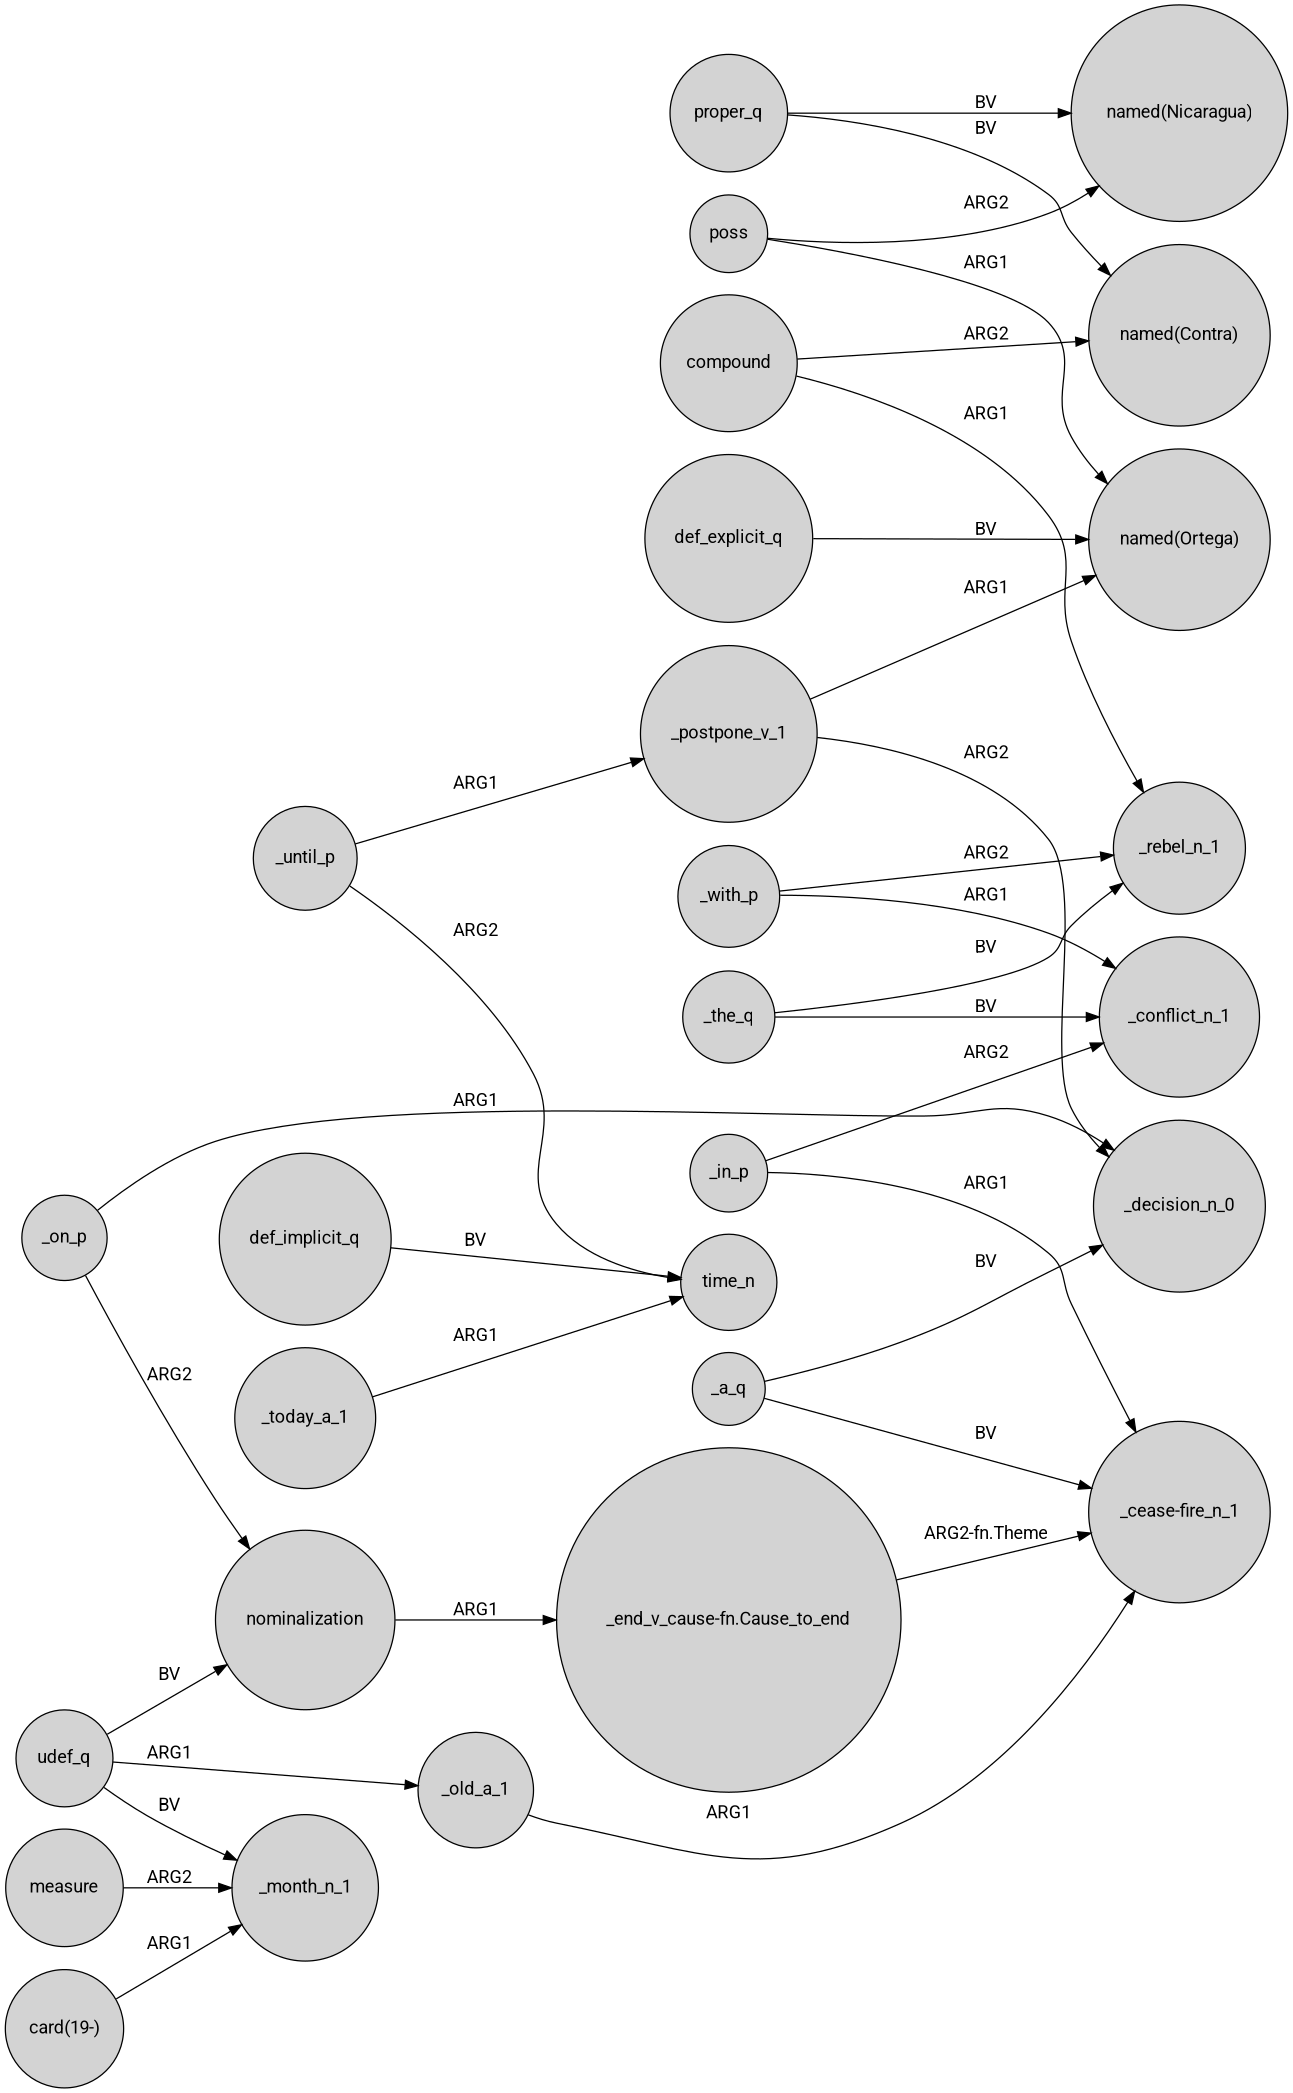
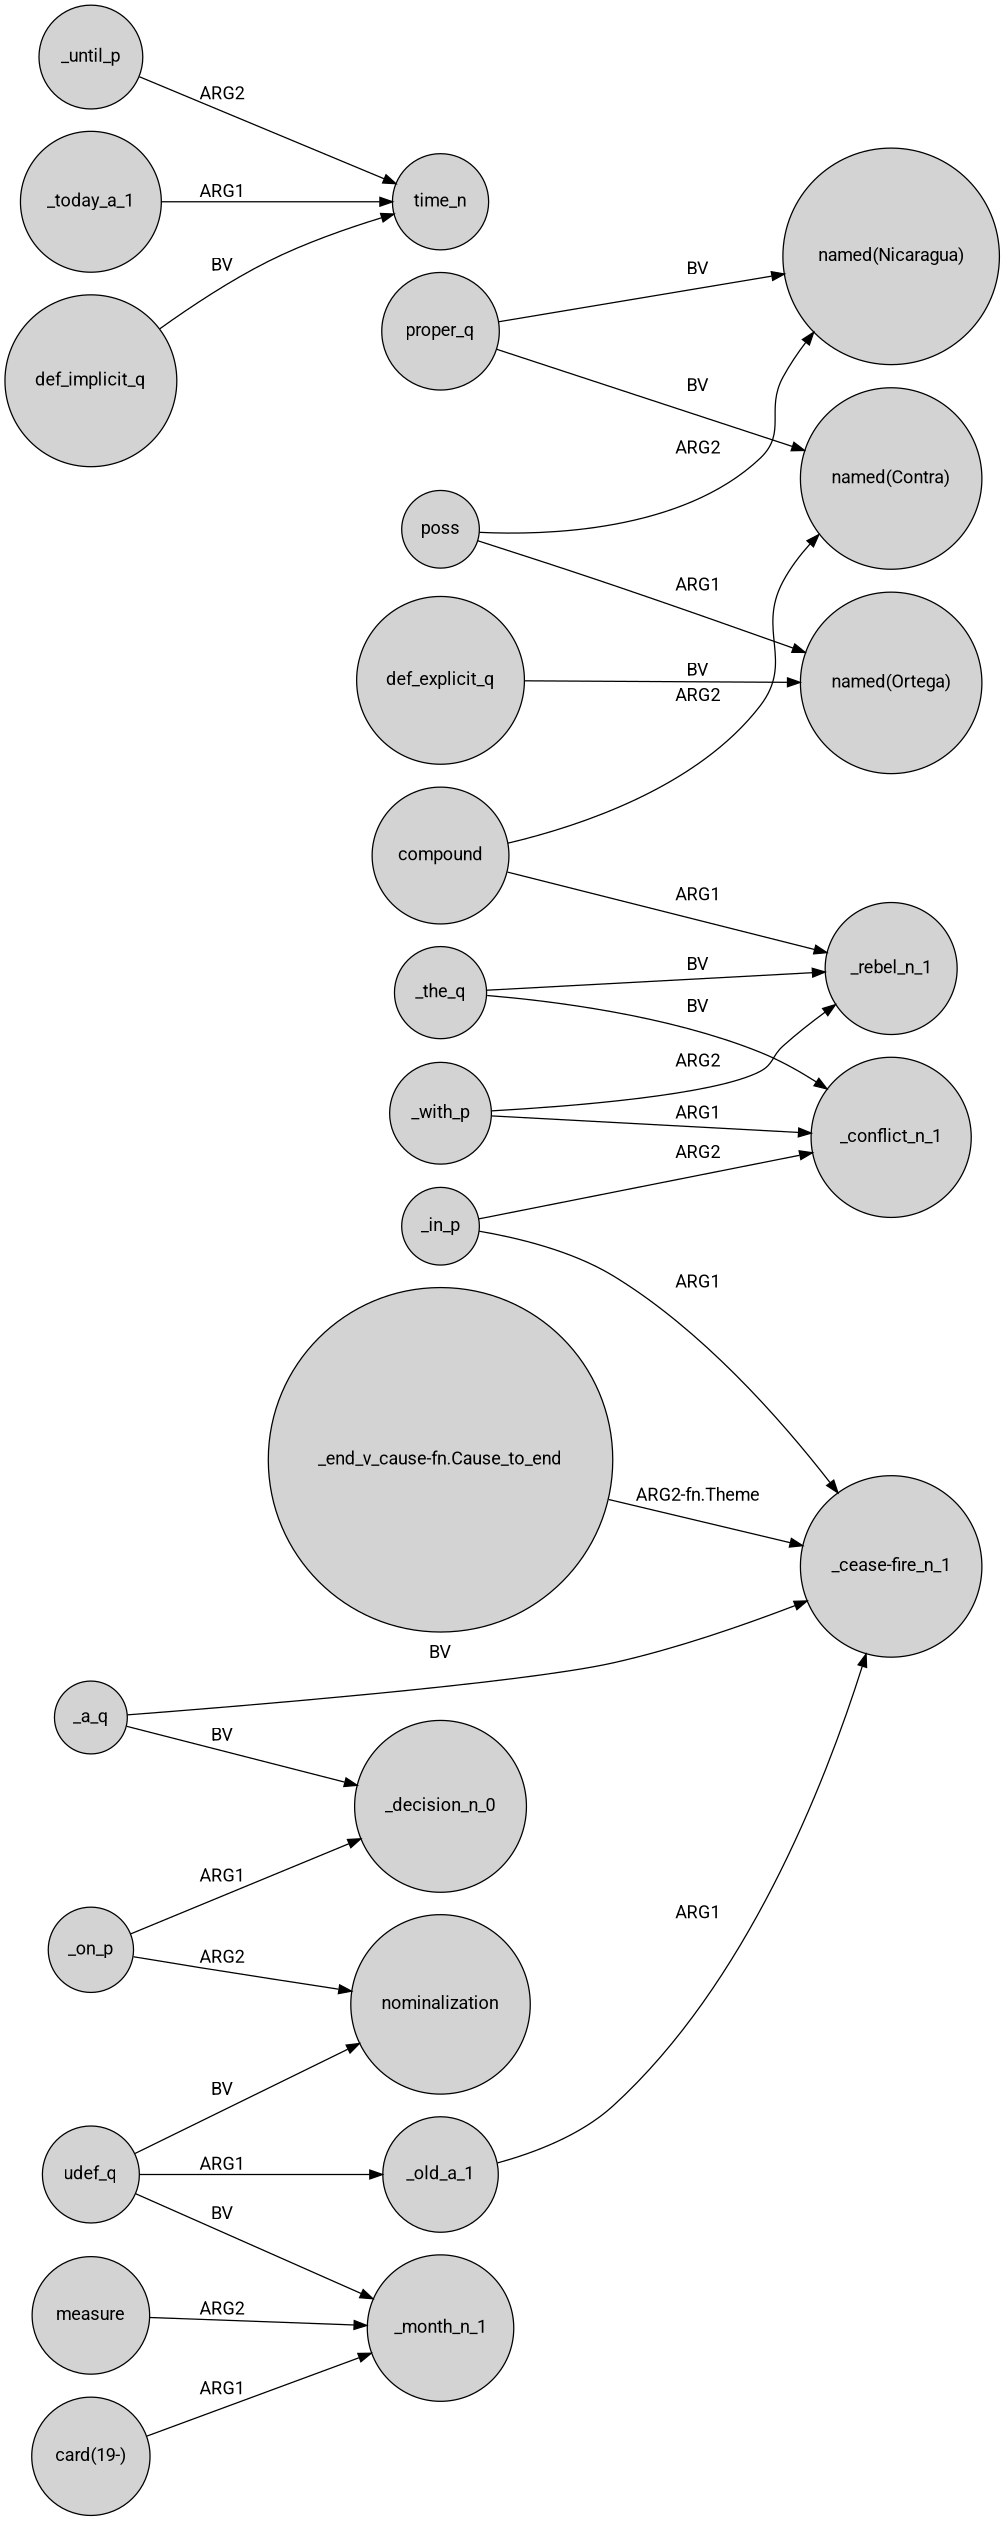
node "_postpone_v_1": removed
edge "nominalization" -> "_end_v_cause-fn.Cause_to_end": removed, label "ARG1"
